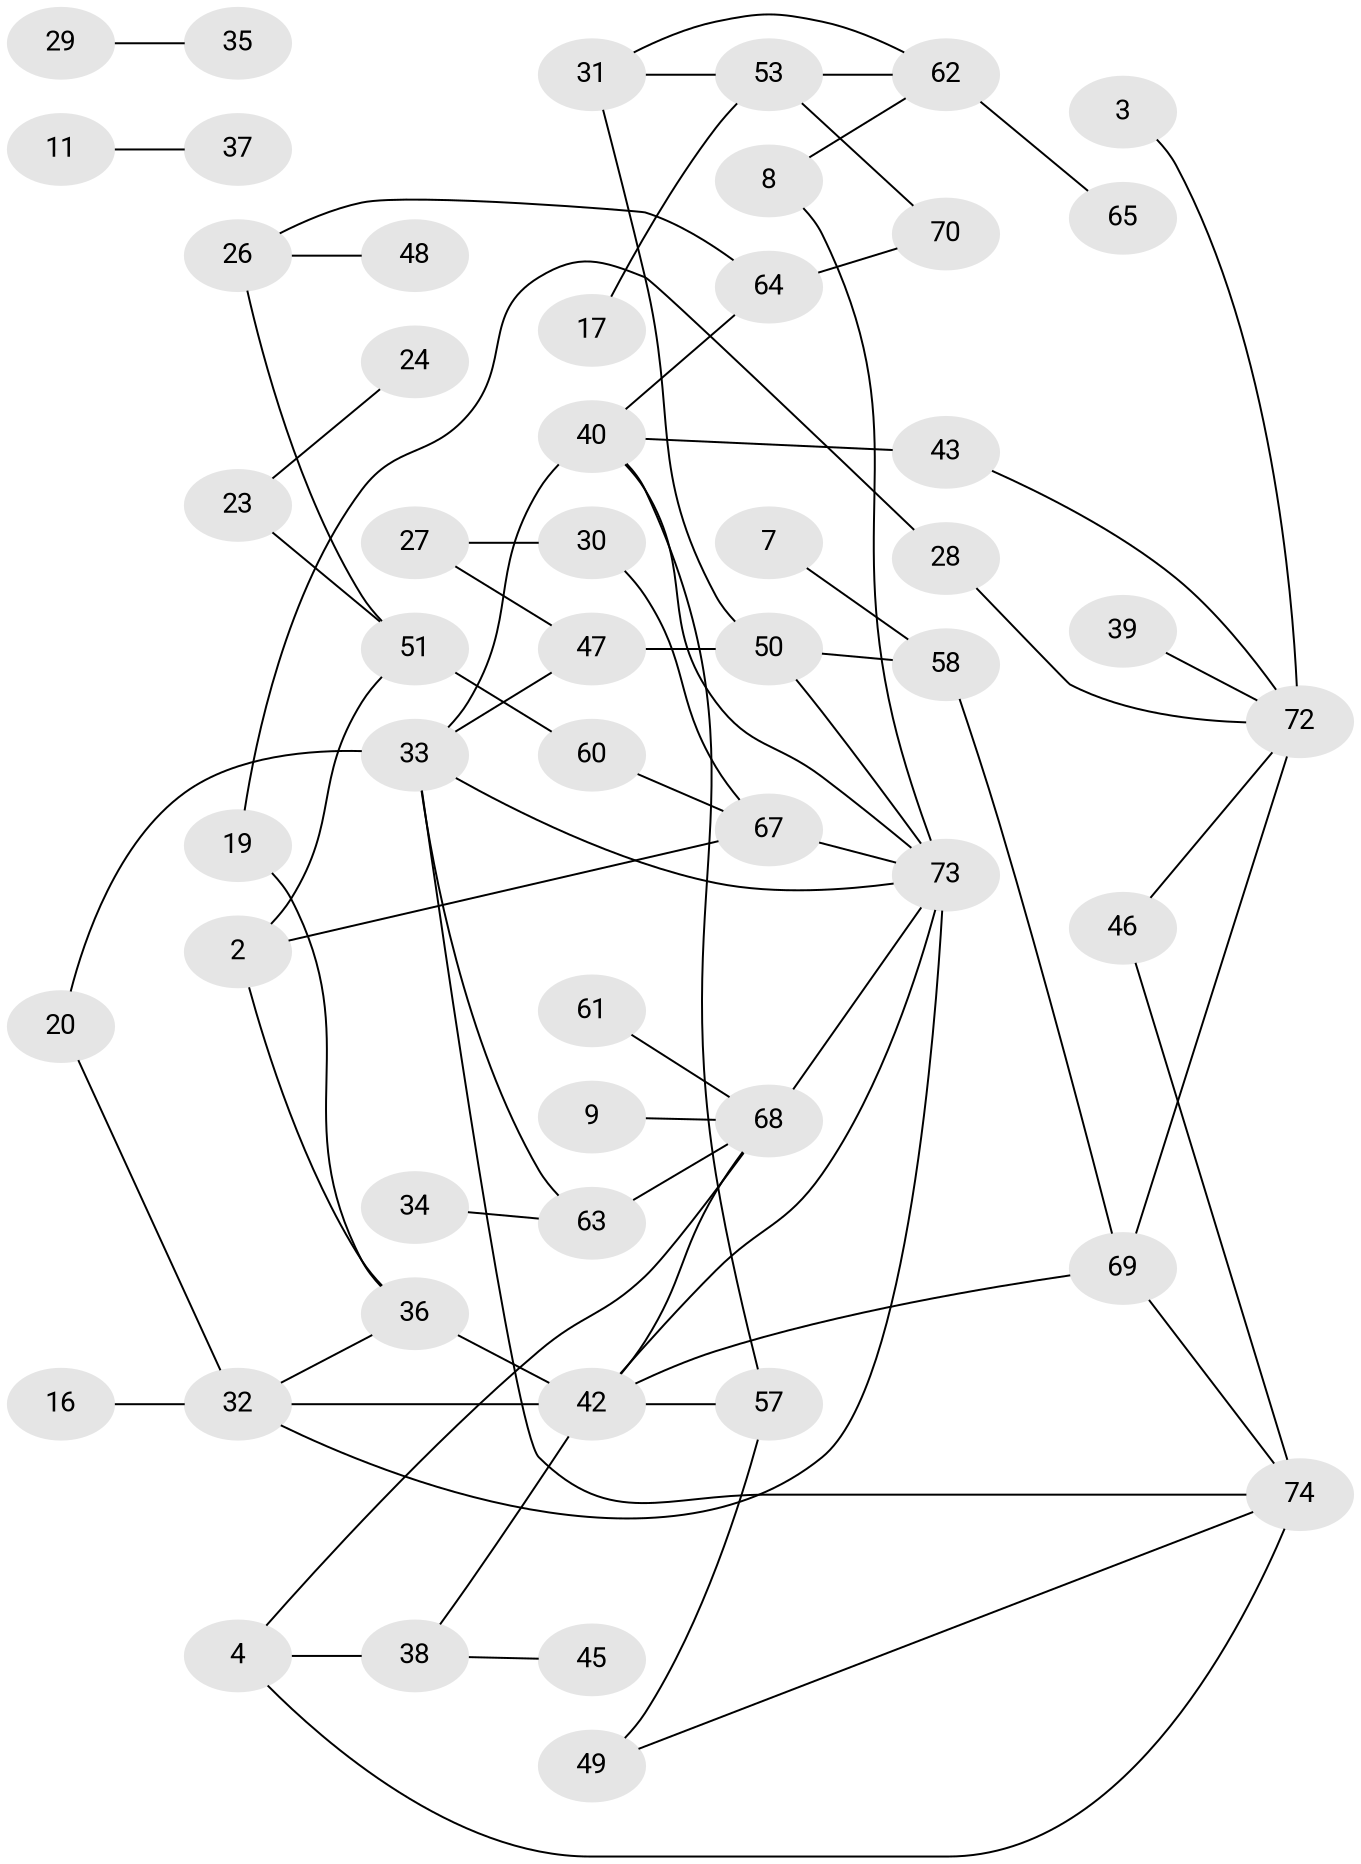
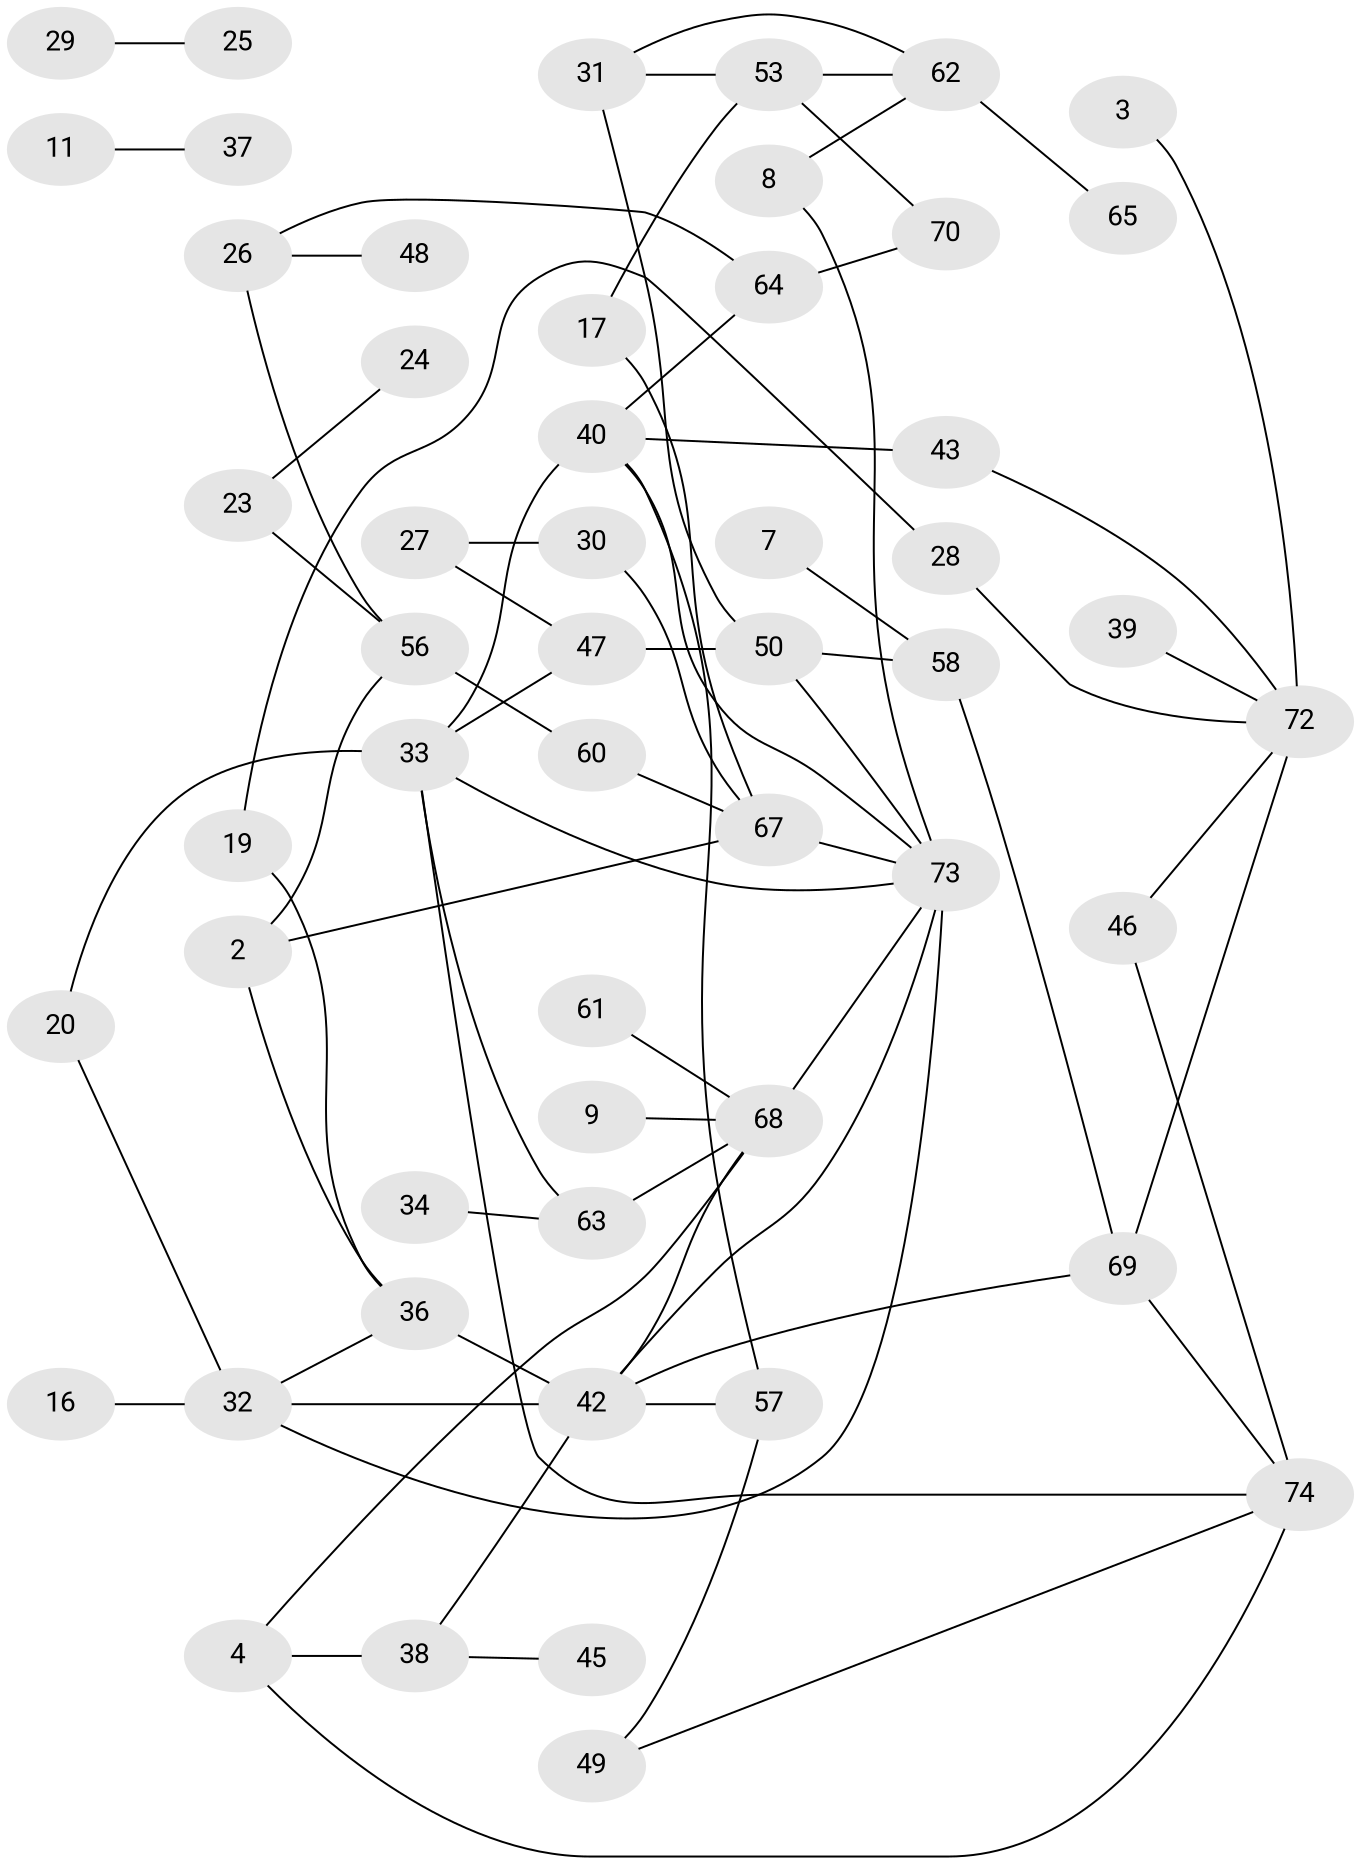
node "35": label "35" -> "25"
edge "17" -- "67": added
node "51": label "51" -> "56"
